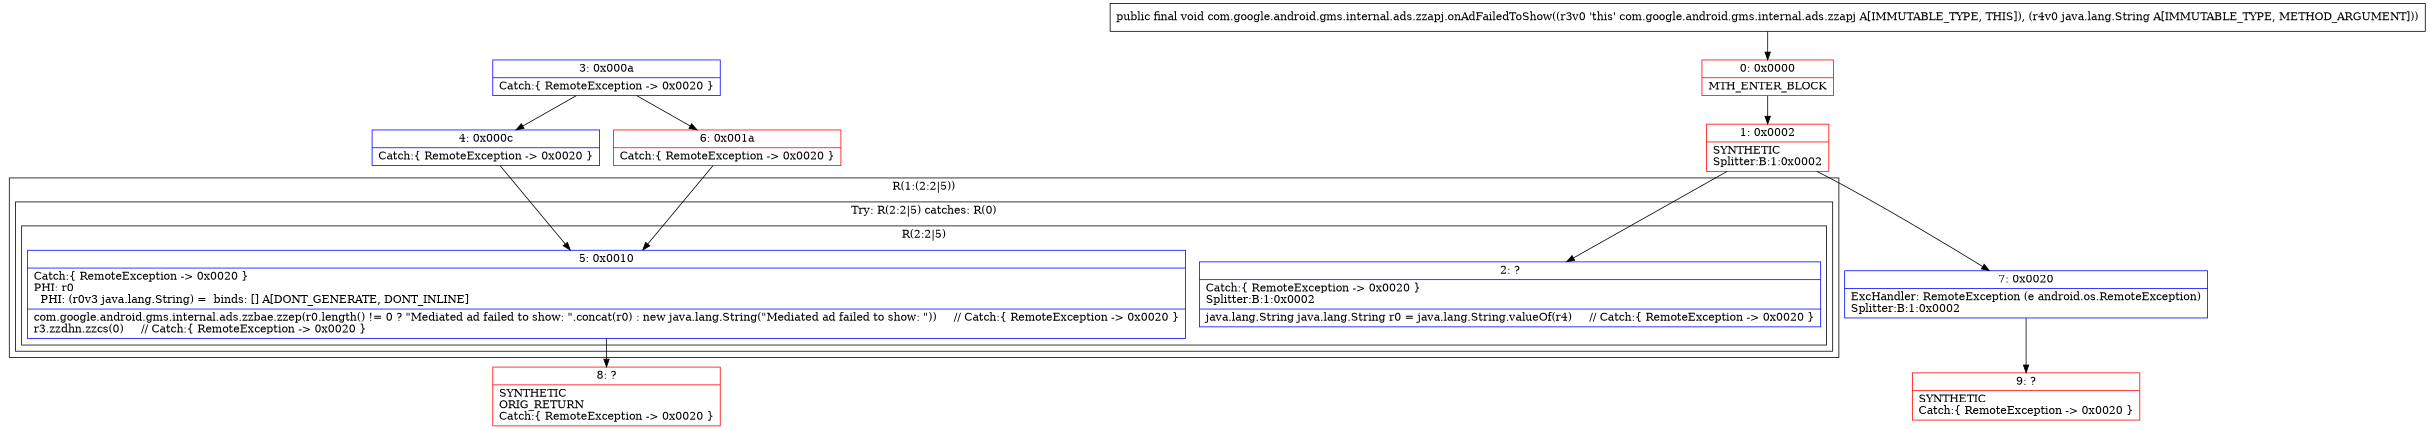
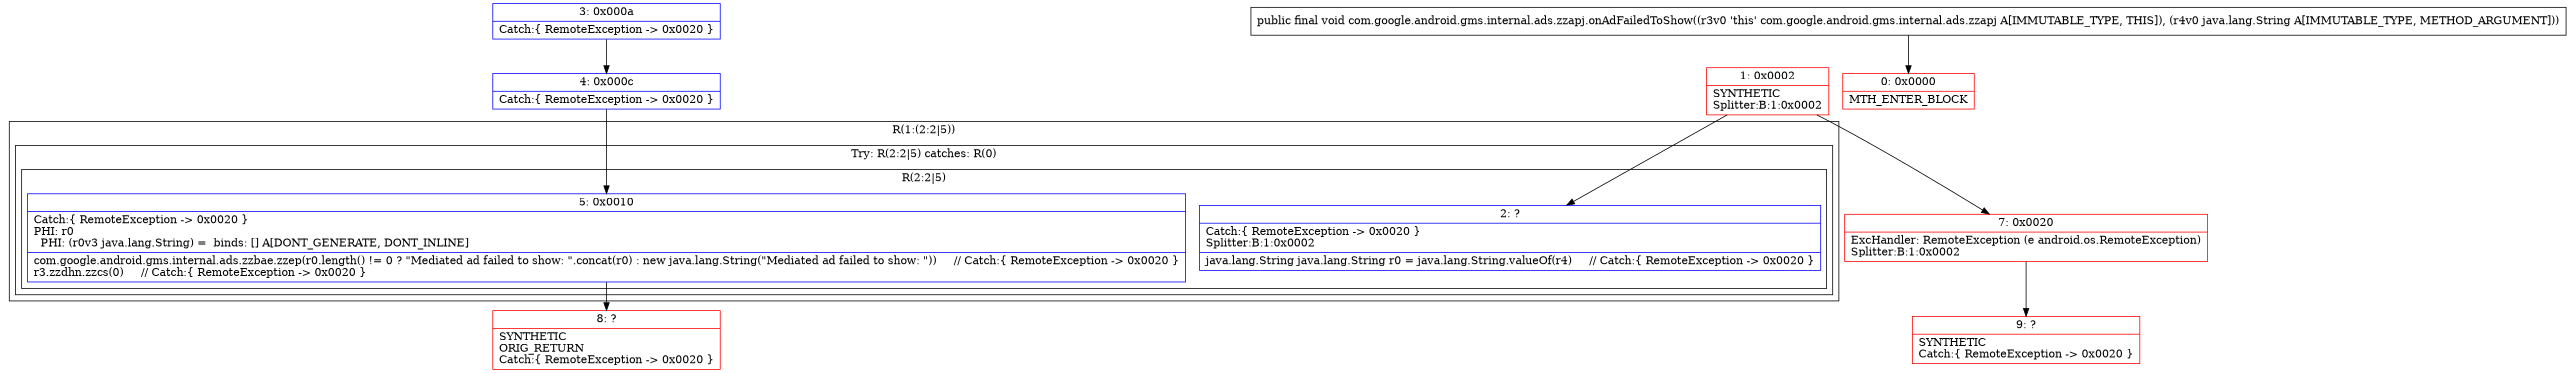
edge "0: 0x0000" -> "1: 0x0002": removed
node "6: 0x001a": removed
node "7: 0x0020": color blue -> red
